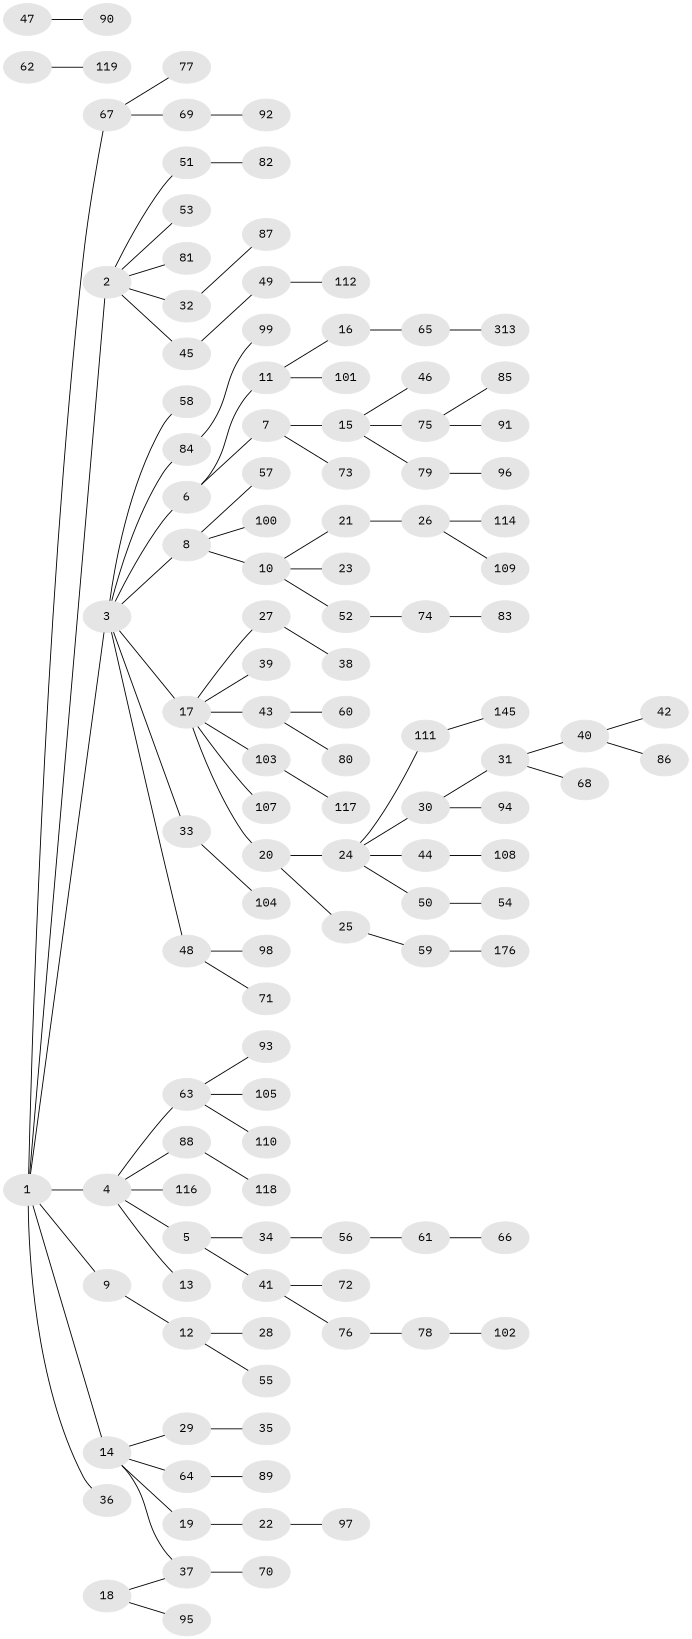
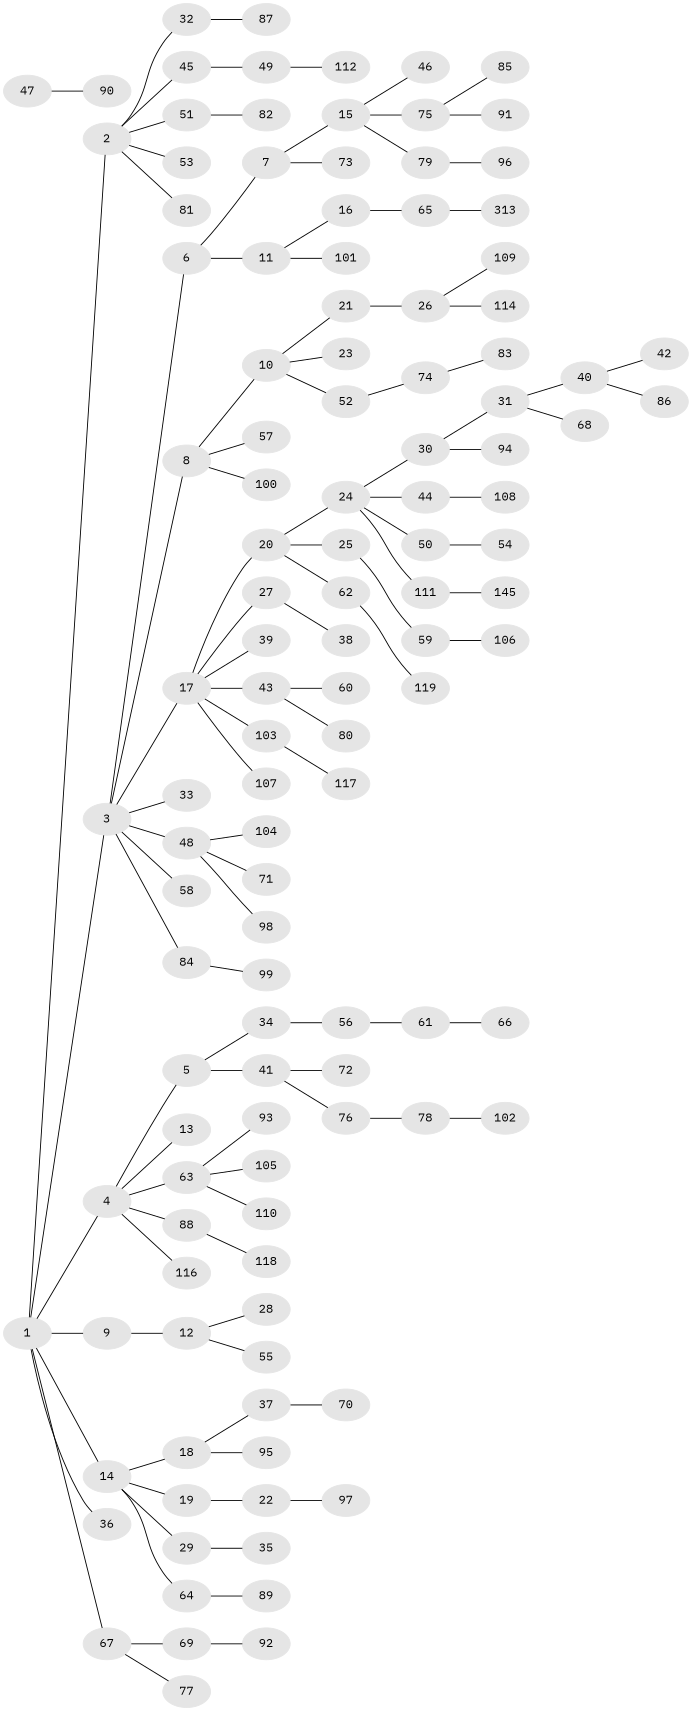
edge "20" -- "62": added
edge "33" -- "104": now "48" -- "104"
node "176": label "176" -> "106"
edge "14" -- "37": now "14" -- "18"
